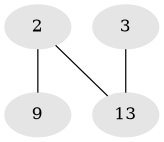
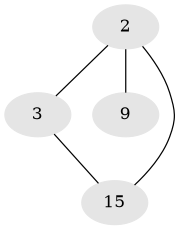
edge "2" -- "3": added
node "13": label "13" -> "15"
